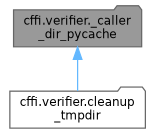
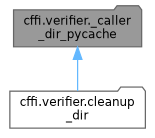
node "cffi.verifier.cleanup _tmpdir": label "cffi.verifier.cleanup _tmpdir" -> "cffi.verifier.cleanup _dir"
